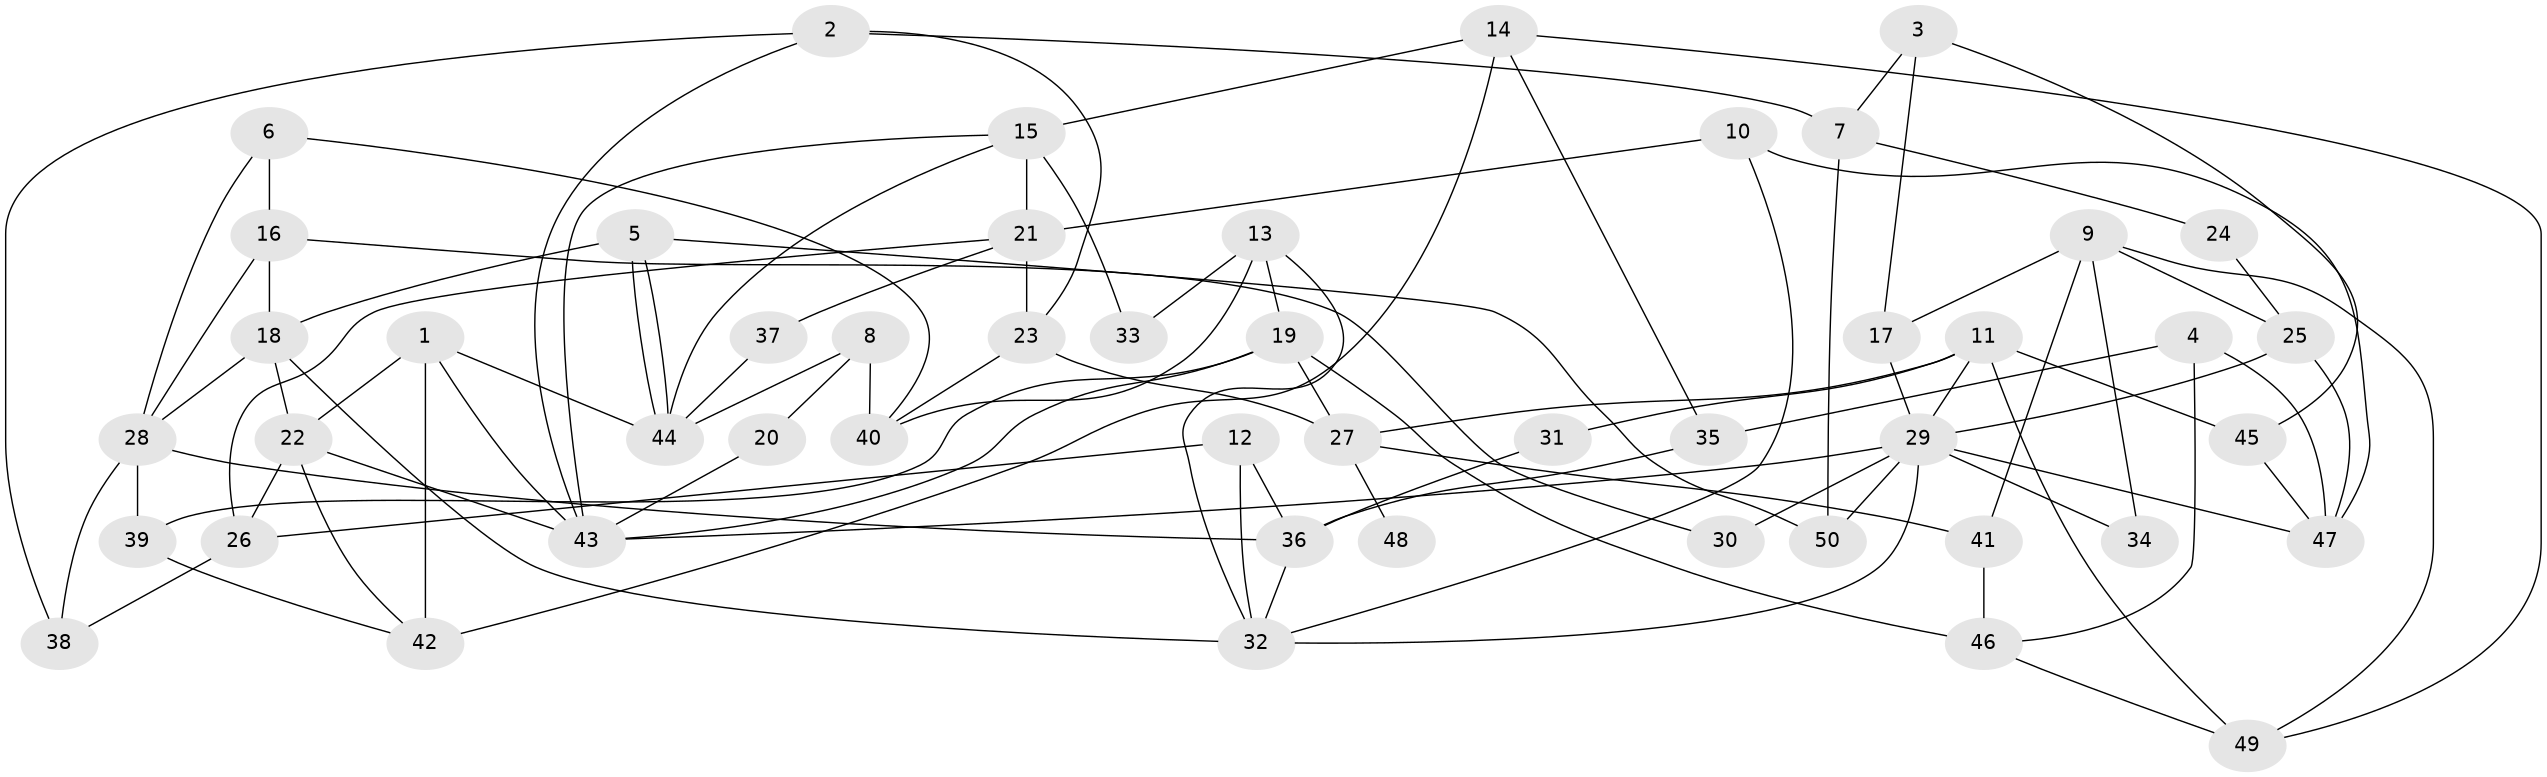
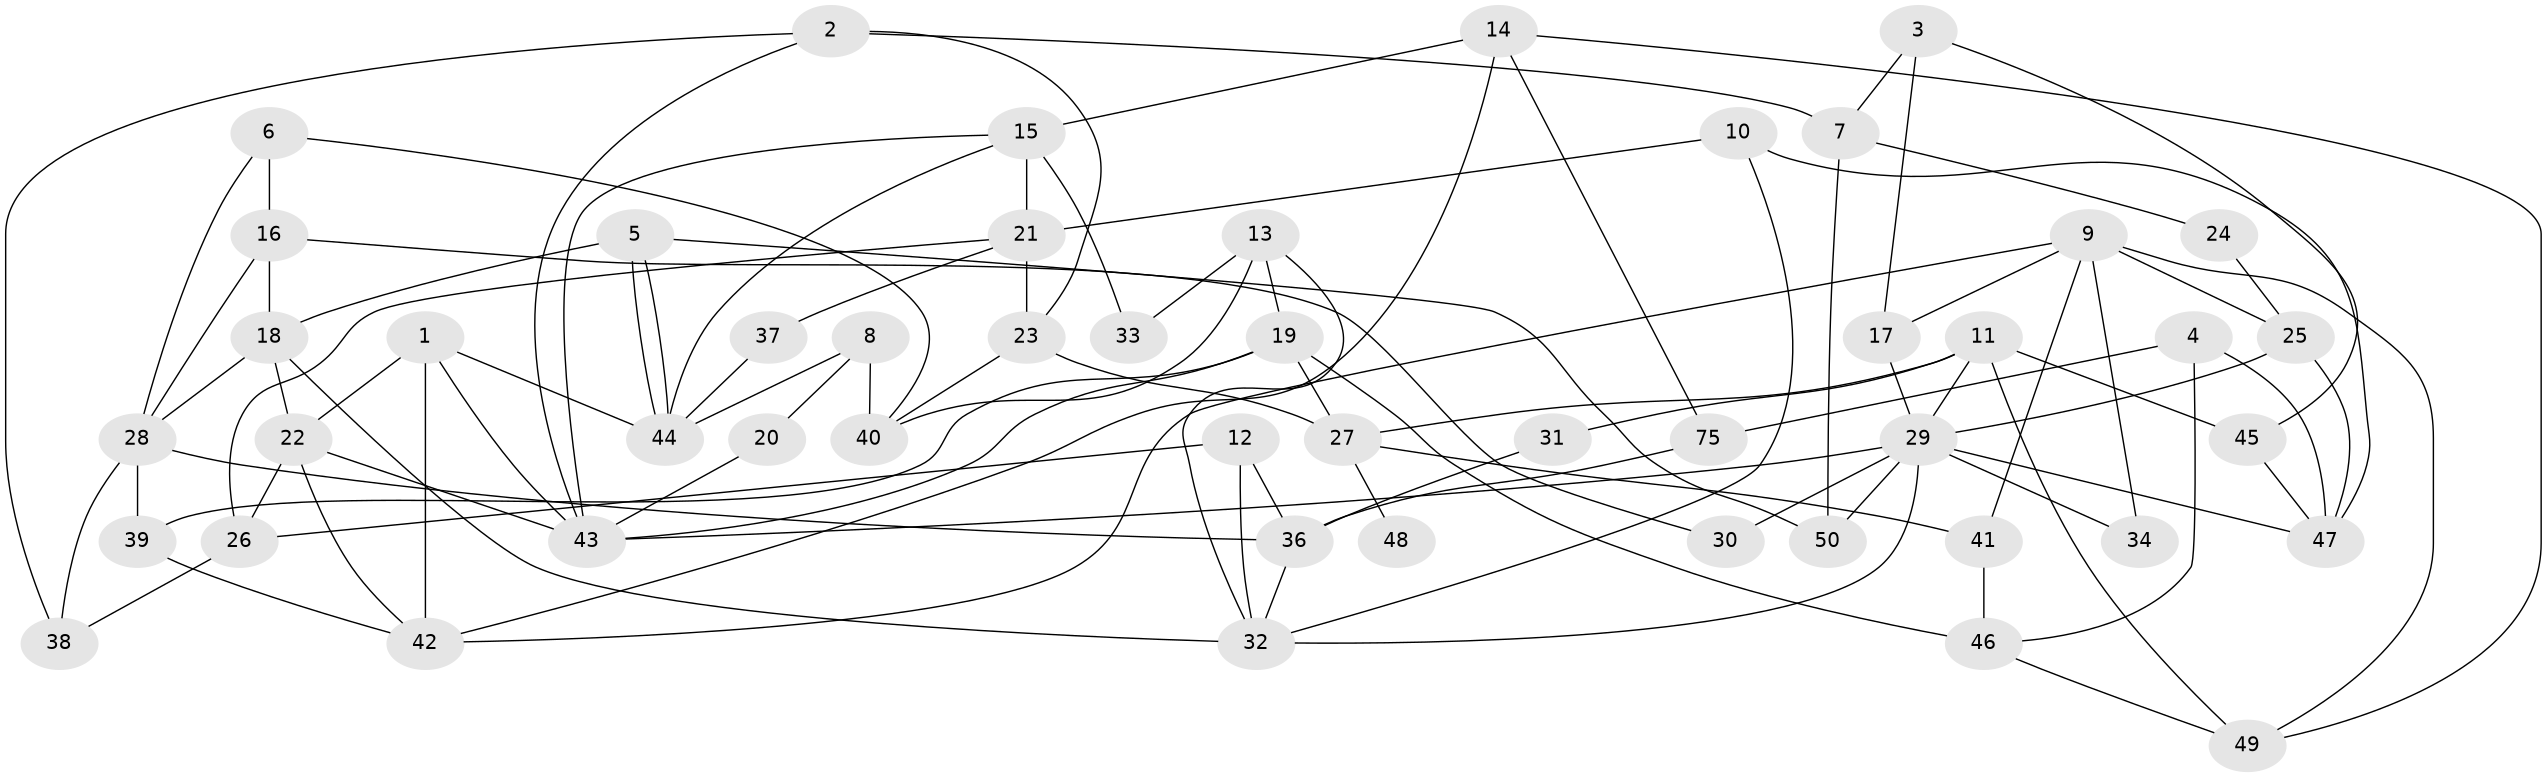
node "35": label "35" -> "75"
edge "9" -- "42": added
